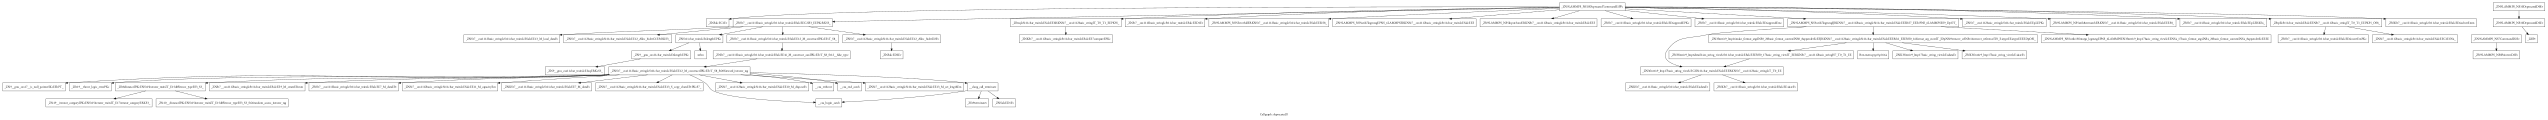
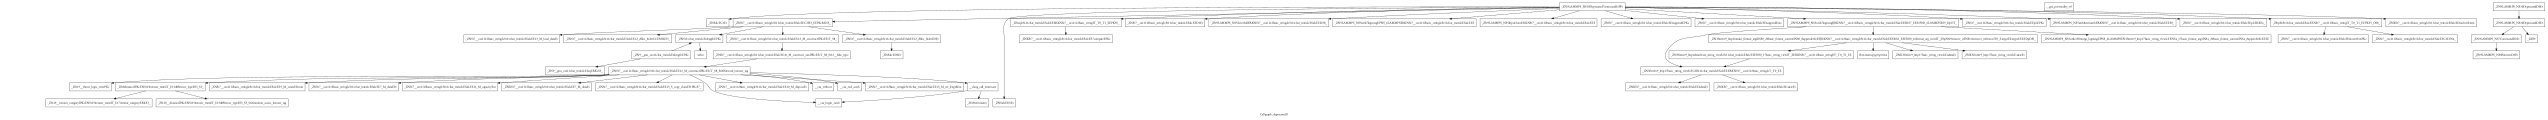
node "__gxx_personality_v0": added
edge "_ZN9LAMMPS_NS10DeprecatedD2Ev" -> "_ZN9LAMMPS_NS7CommandD2Ev": added
edge "_ZNSt11char_traitsIcE6lengthEPKc" -> "_ZN9__gnu_cxx11char_traitsIcE6lengthEPKc": reversed
node "_ZN9__gnu_cxx17__is_null_pointerIKcEEbPT_": removed
edge "__clang_call_terminate" -> "_ZNSaIcED1Ev": now "_ZN9LAMMPS_NS10Deprecated7commandEiPPc" -> "_ZNSaIcED1Ev"
